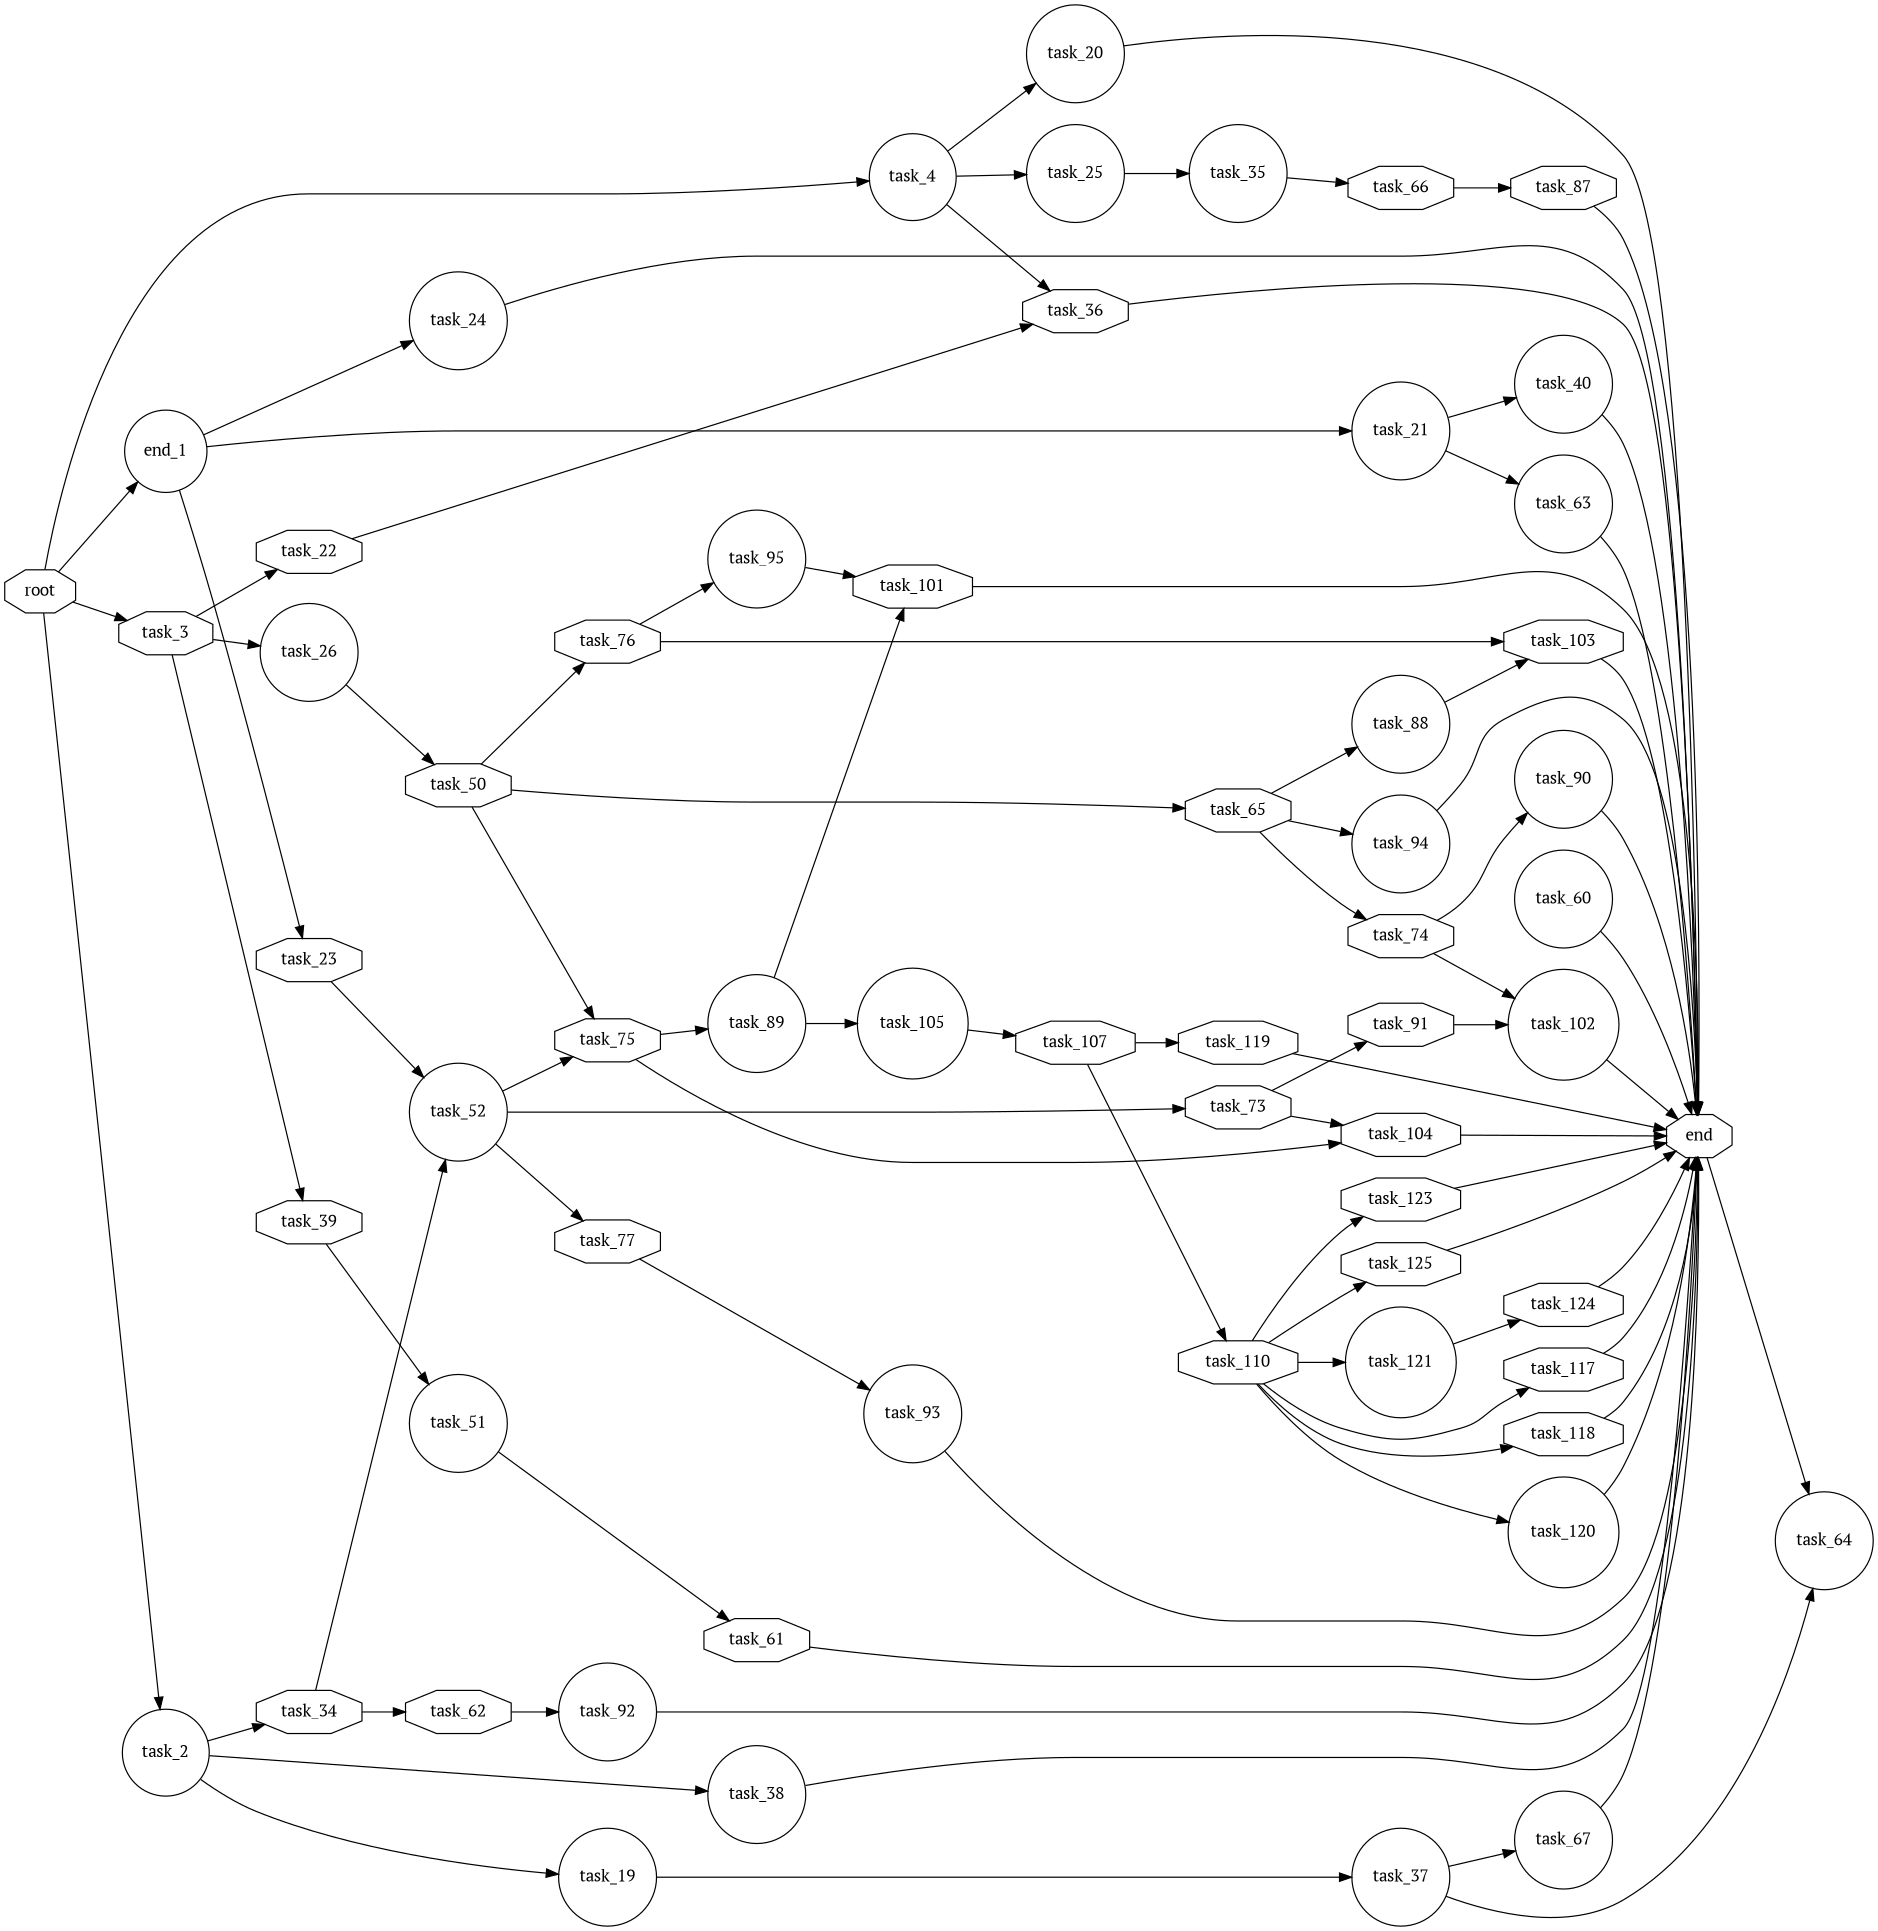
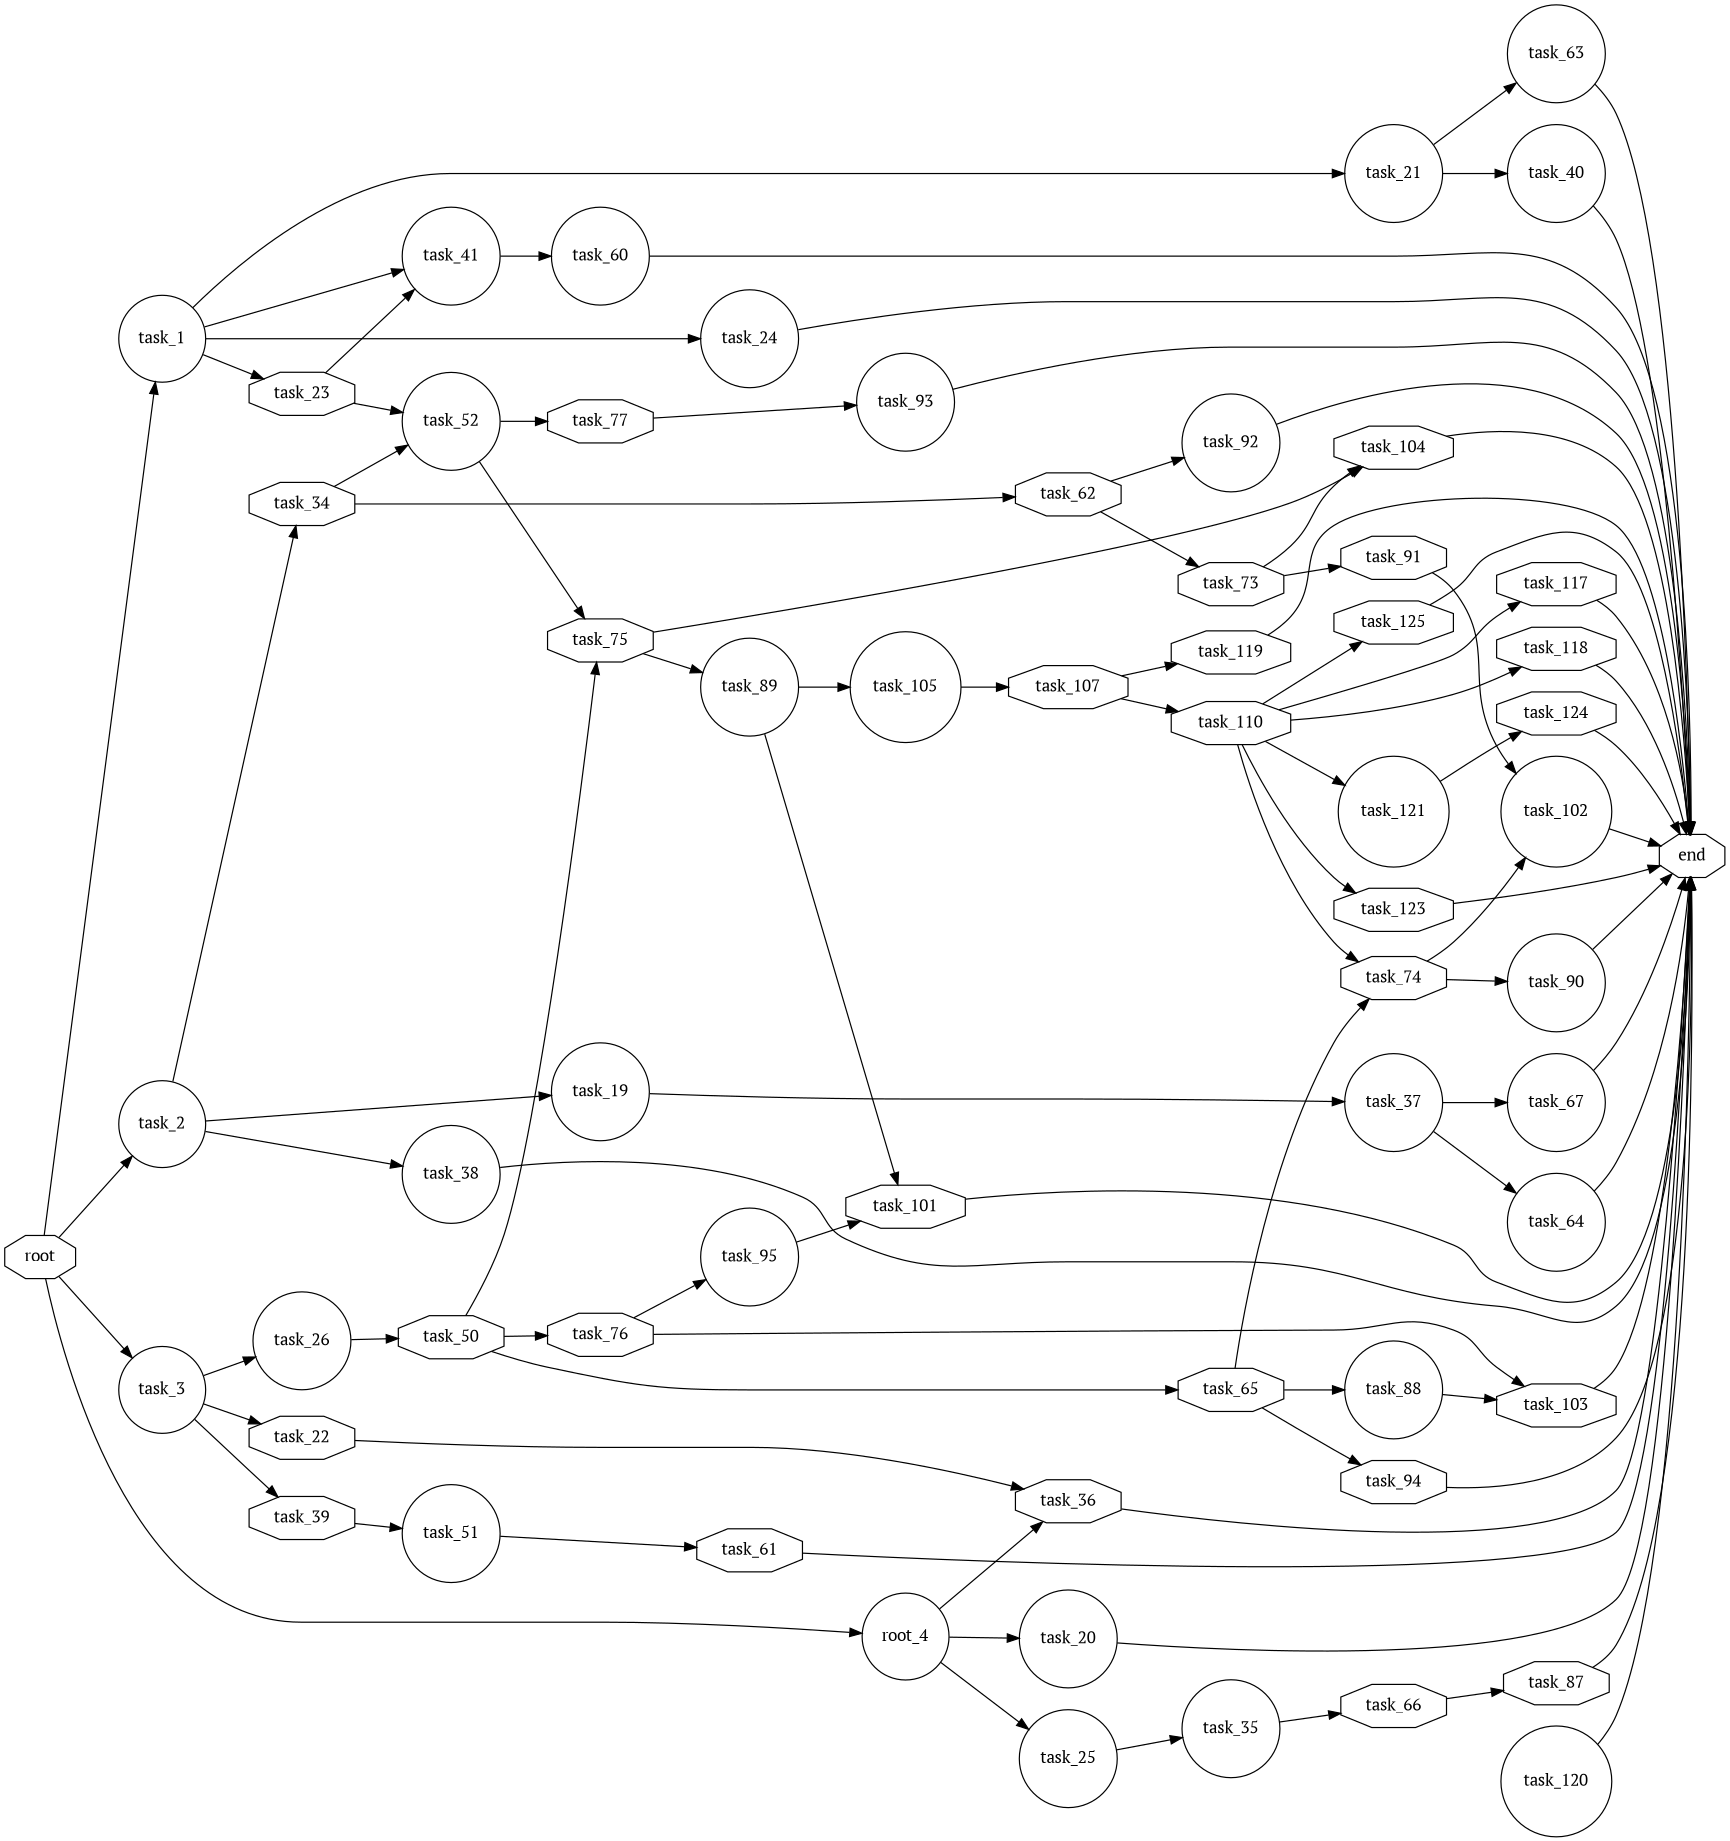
node "task_4": label "task_4" -> "root_4"
node "task_41": added
node "end_1": label "end_1" -> "task_1"
node "task_3": shape octagon -> circle
node "task_94": shape circle -> octagon
edge "task_52" -> "task_73": now "task_62" -> "task_73"
edge "end" -> "task_64": reversed
edge "task_110" -> "task_120": now "task_110" -> "task_74"
